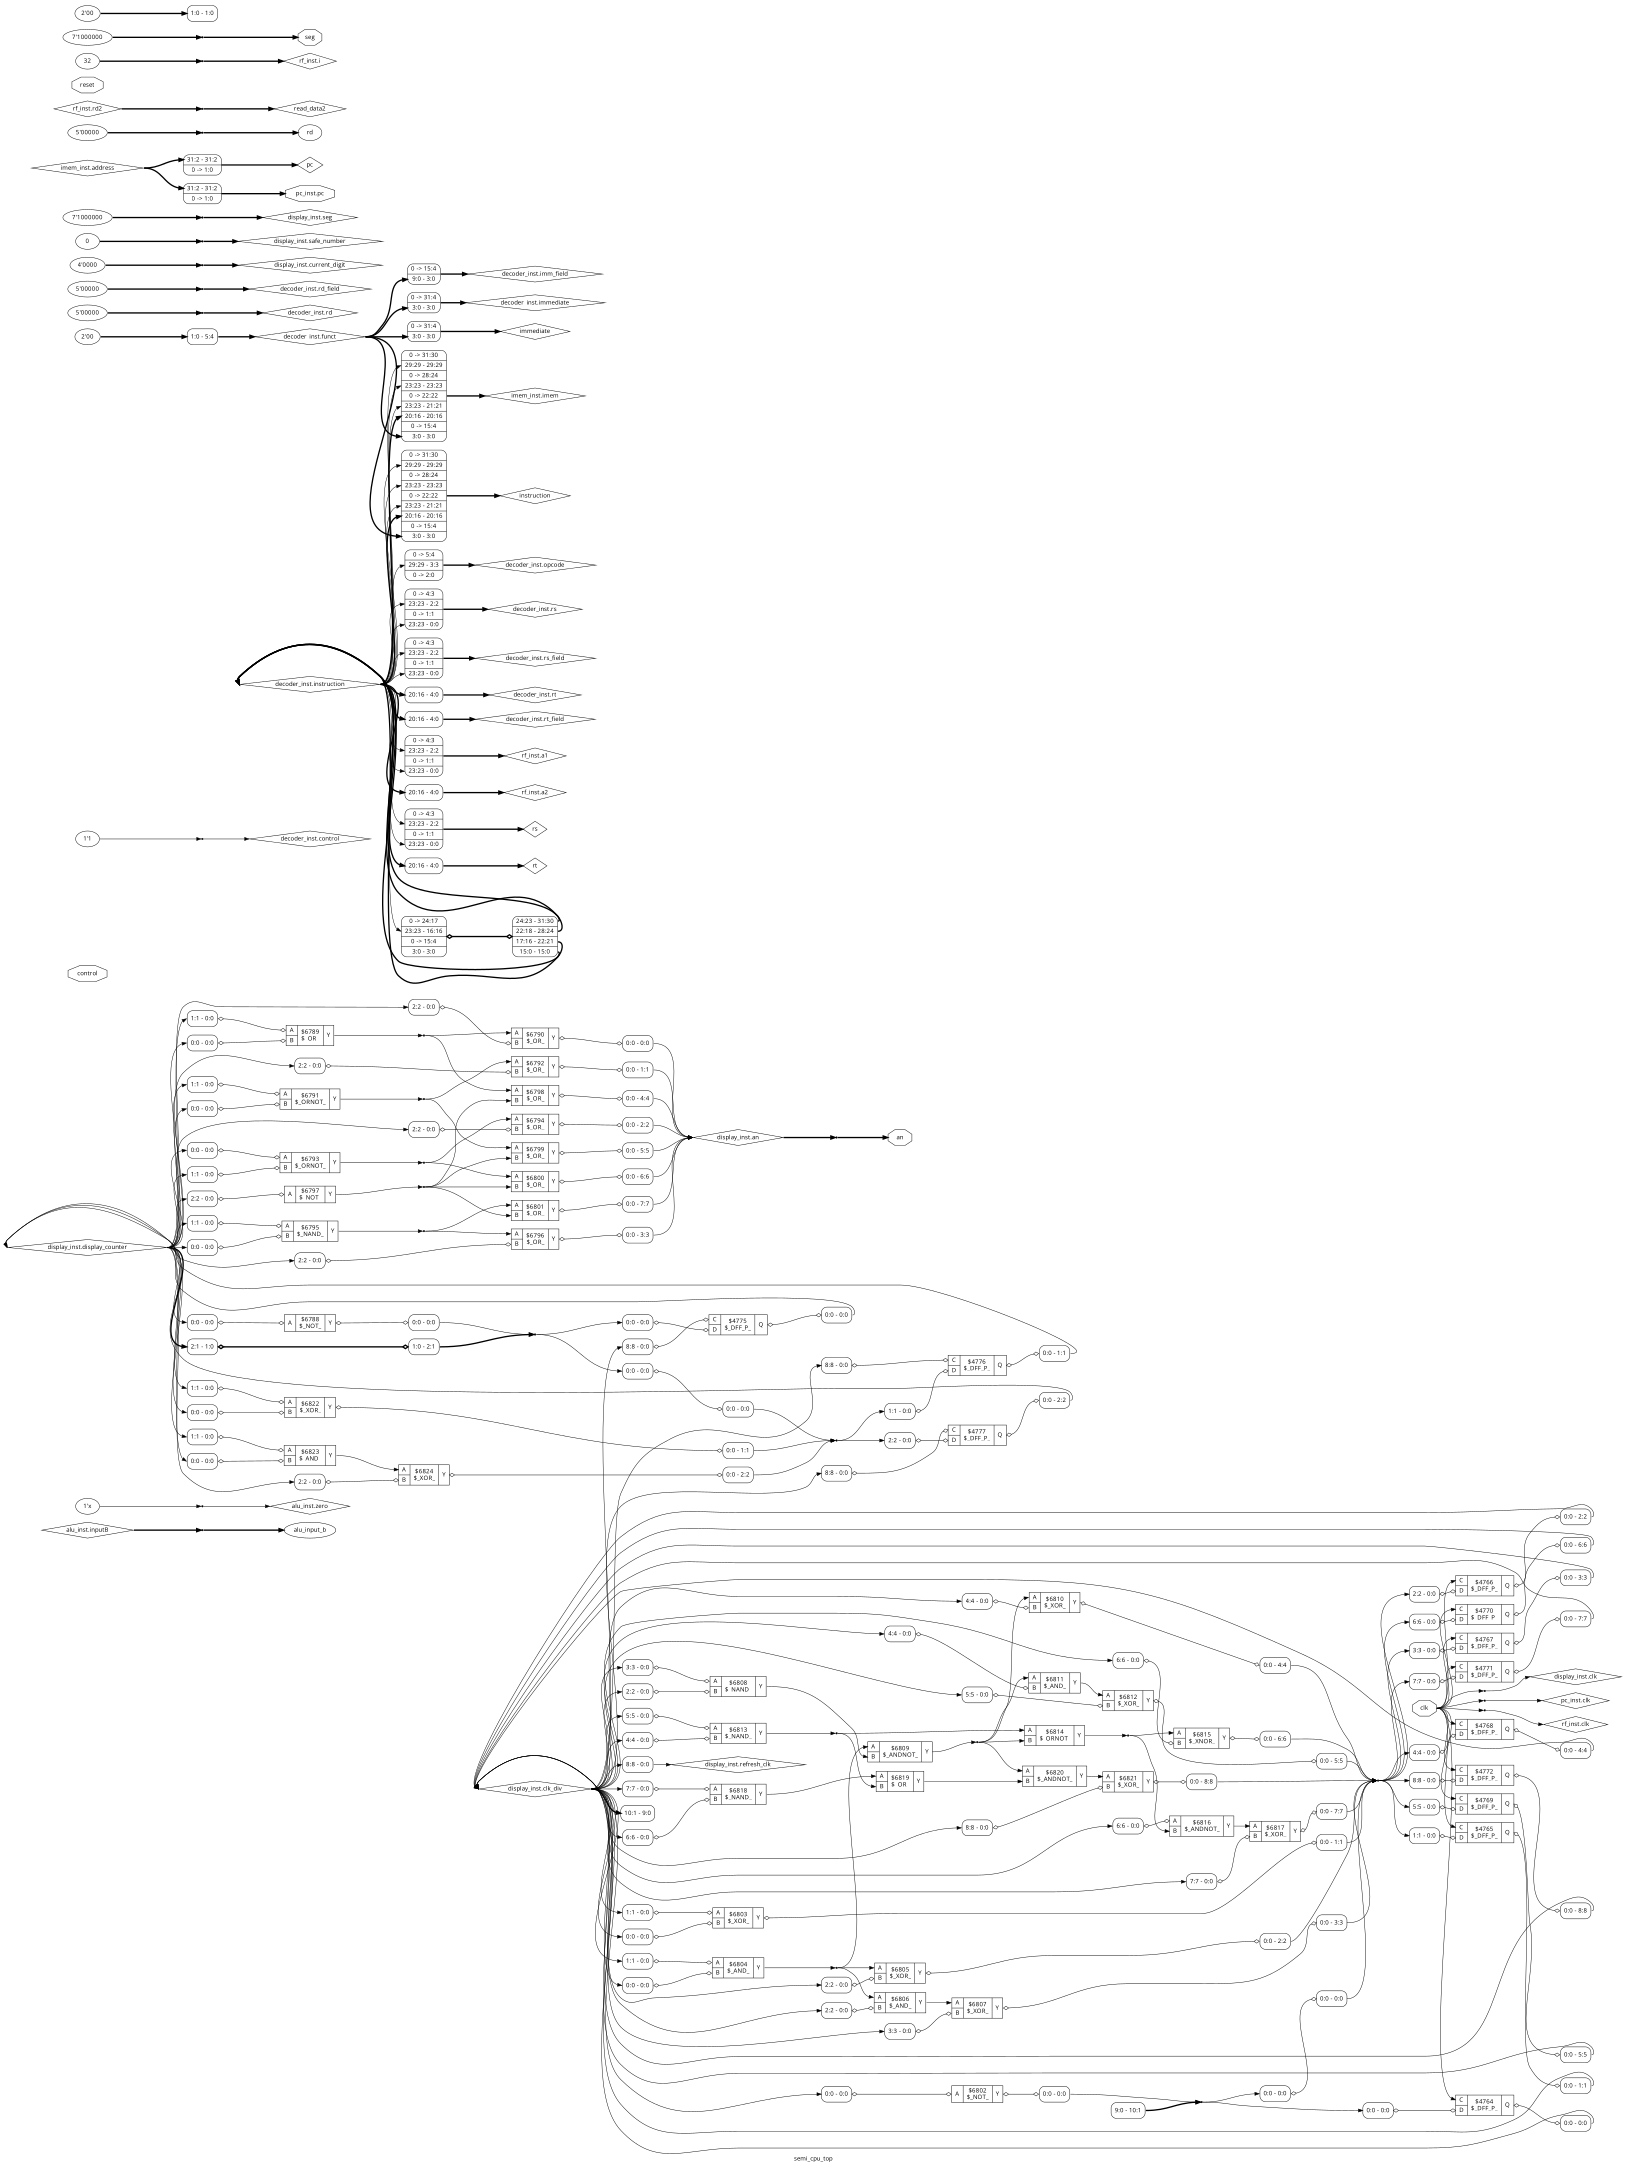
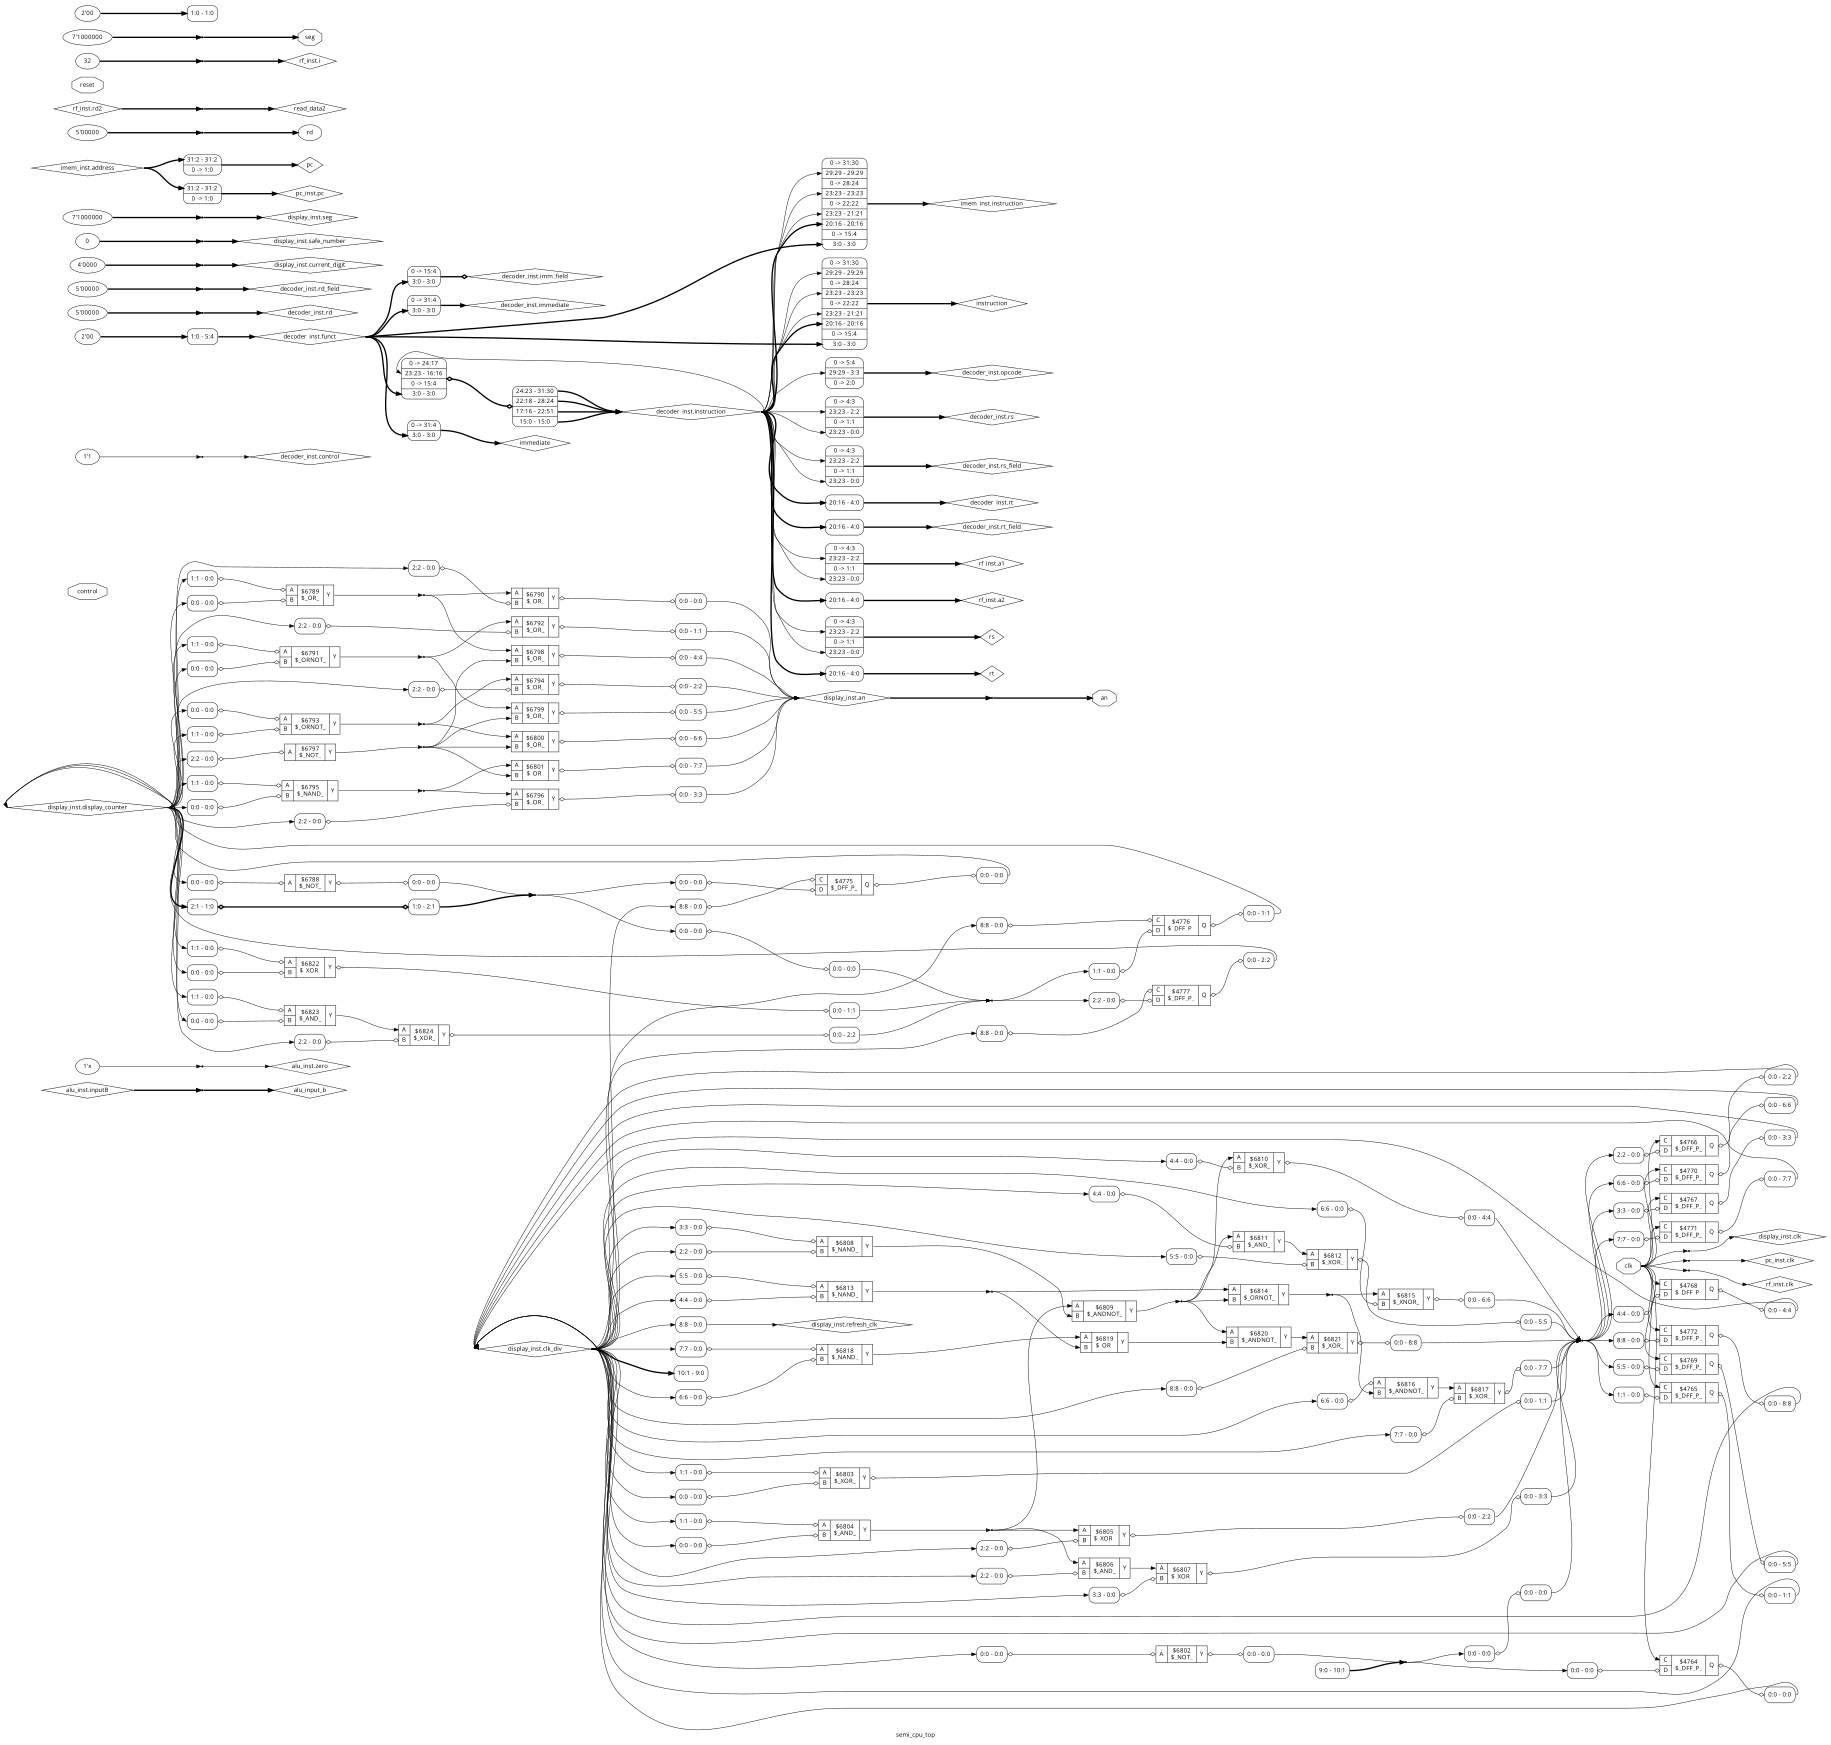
node "pc_inst.pc": shape octagon -> diamond
edge "0 -> 15:4" -> "decoder_inst.imm_field": arrowhead normal -> odiamond
node "0 -> 15:4": text "9:0 - 3:0" -> "3:0 - 3:0"
edge "decoder_inst.funct" -> "0 -> 24:17": added
node "imem_inst.imem": label "imem_inst.imem" -> "imem_inst.instruction"
node "24:23 - 31:30": text "17:16 - 22:21" -> "17:16 - 22:51"
node "alu_input_b": shape ellipse -> diamond
